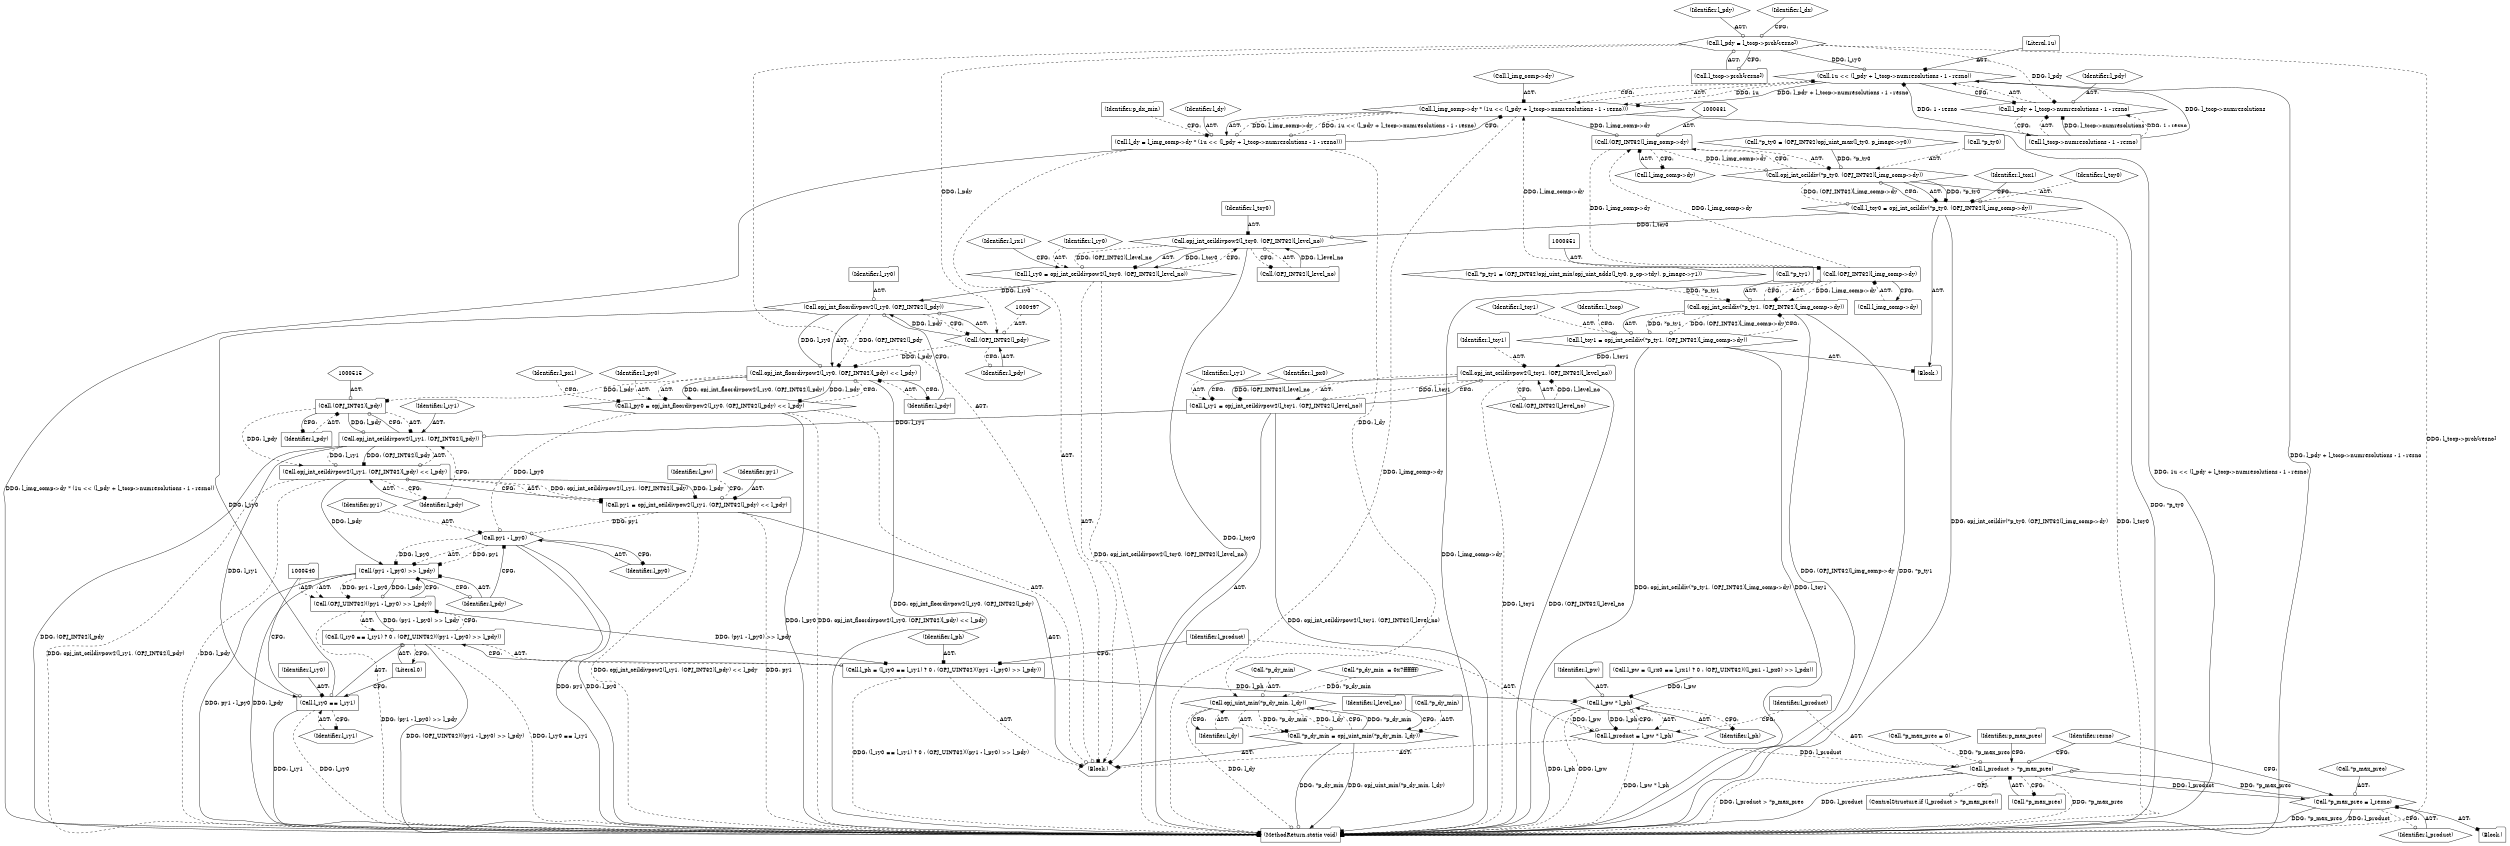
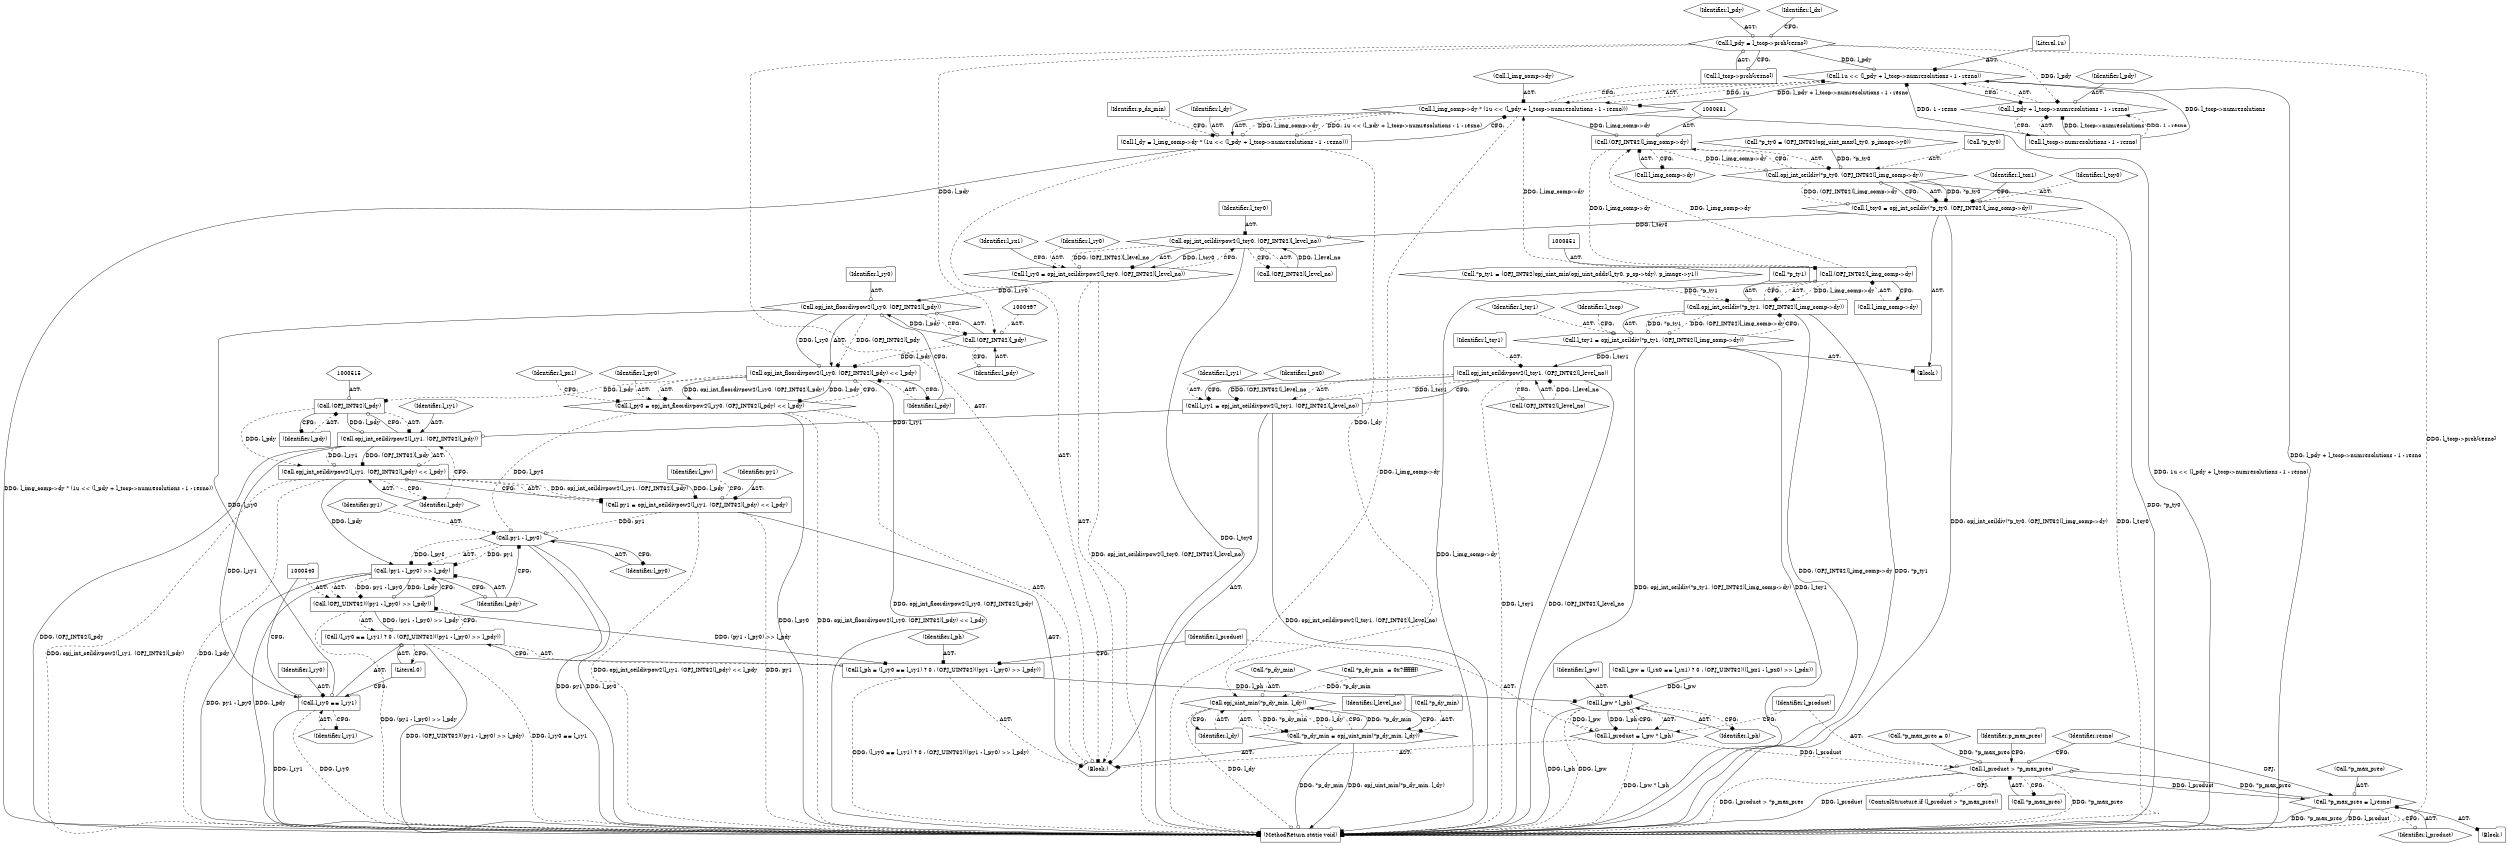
edge "(Call,l_pdy = l_tccp->prch[resno])" -> "(Call,1u << (l_pdy + l_tccp->numresolutions - 1 - resno))": label "DDG: l_ry0" -> "DDG: l_pdy"
edge "(Call,*p_max_prec = 0)" -> "(Call,l_product > *p_max_prec)": style dashed -> solid
edge "(Identifier,resno)" -> "(Call,*p_max_prec = l_resno)": label "CFG: " -> "OPJ: "
